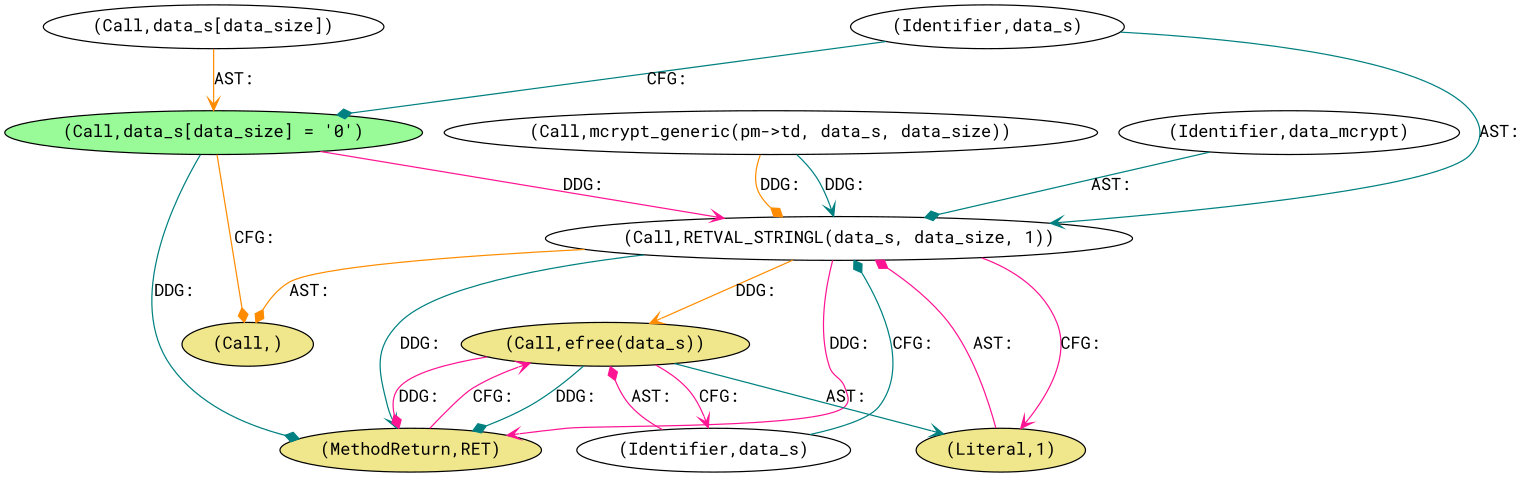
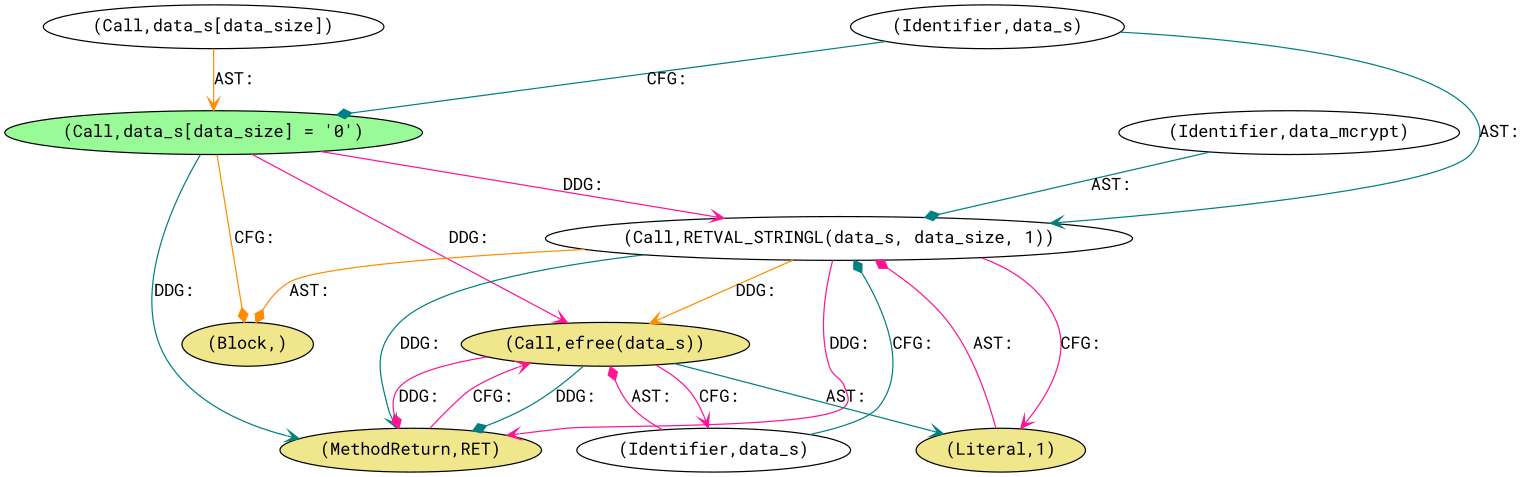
node "(Call,mcrypt_generic(pm->td, data_s, data_size))": removed
edge "(Call,data_s[data_size] = '0')" -> "(Call,efree(data_s))": added, label "DDG:"
edge "(Call,data_s[data_size] = '0')" -> "(MethodReturn,RET)": arrowhead diamond -> vee
node "(Call,)": label "(Call,)" -> "(Block,)"
